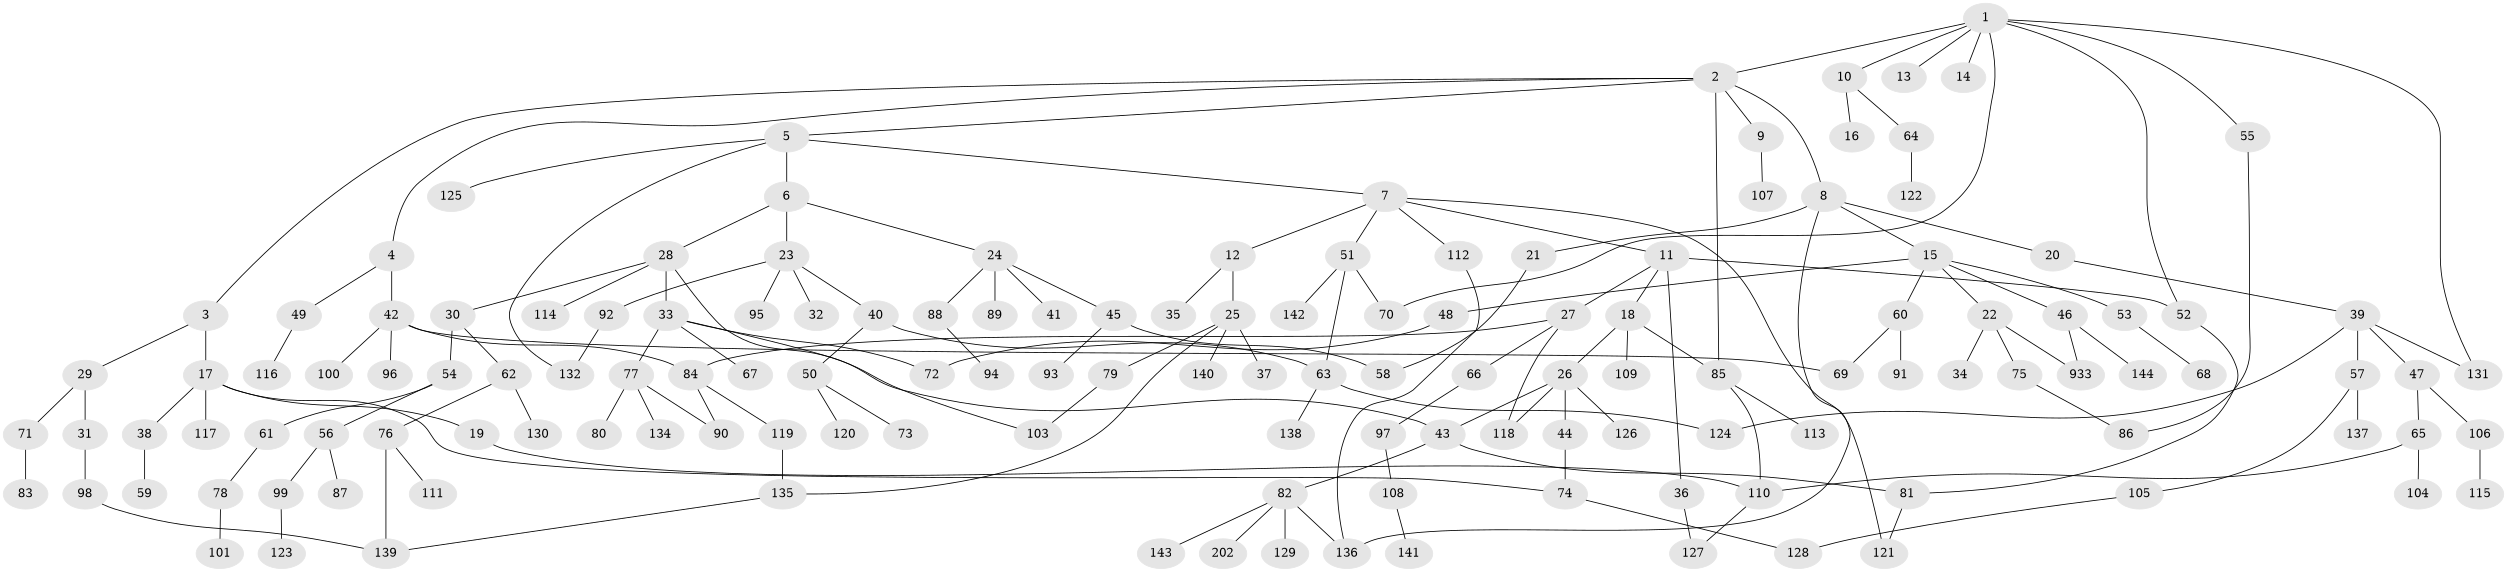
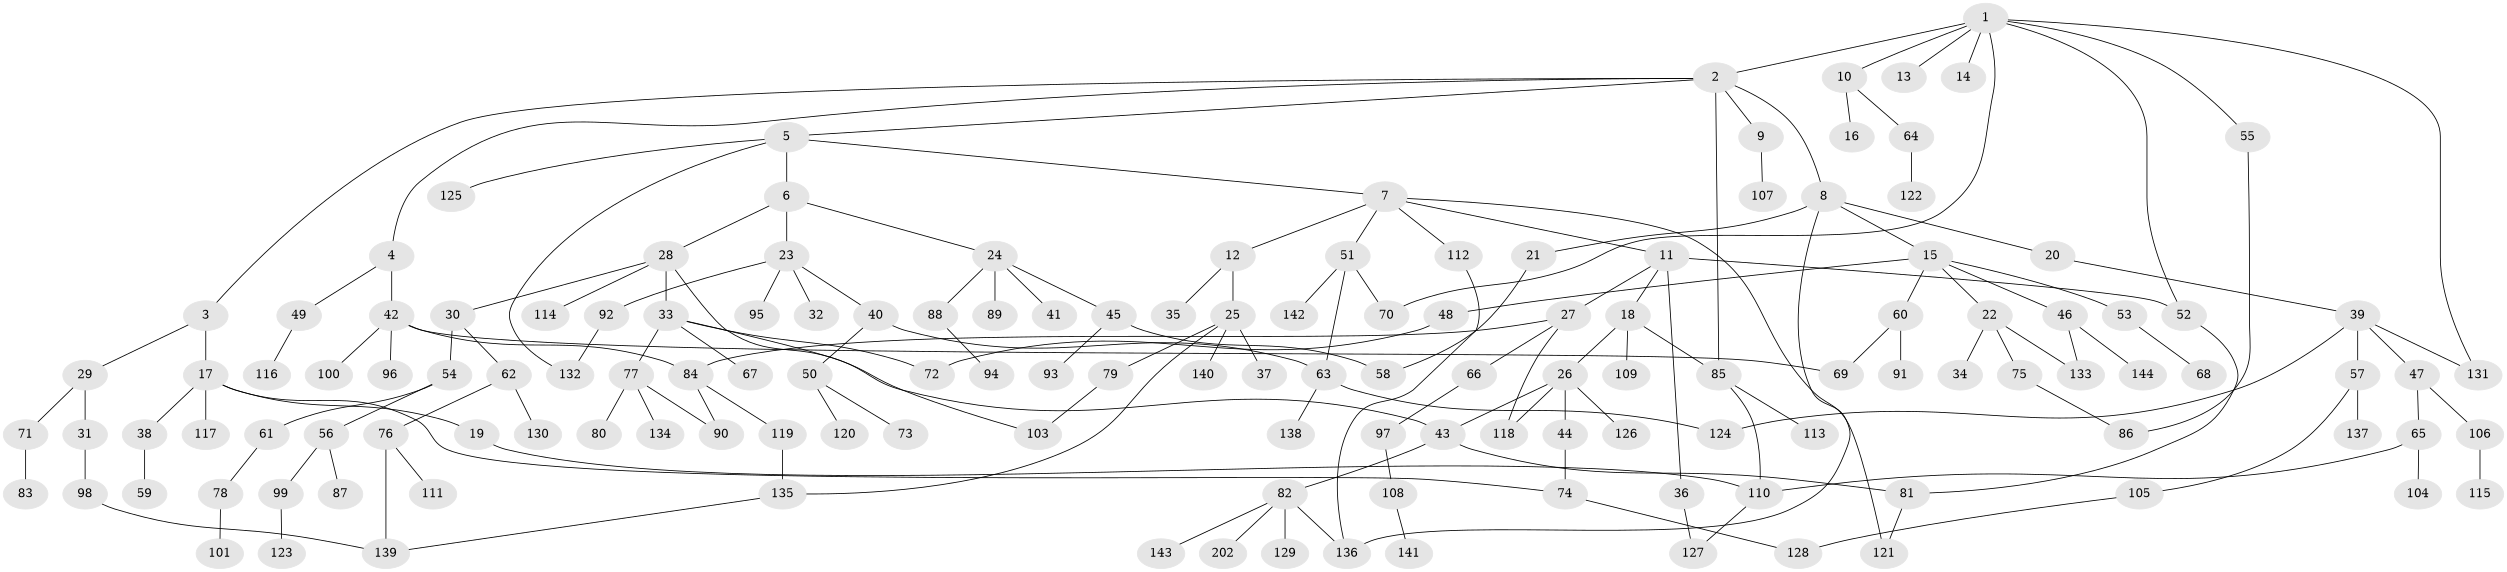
node "933": label "933" -> "133"
